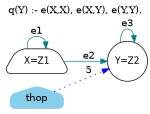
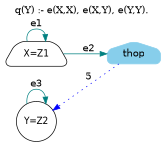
edge "X=Z1" -> "Y=Z2": now "X=Z1" -> "thop"
